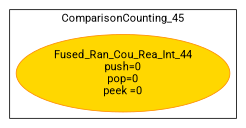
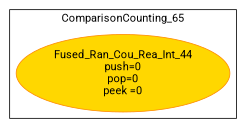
cluster "ComparisonCounting_45": label "ComparisonCounting_45" -> "ComparisonCounting_65"
